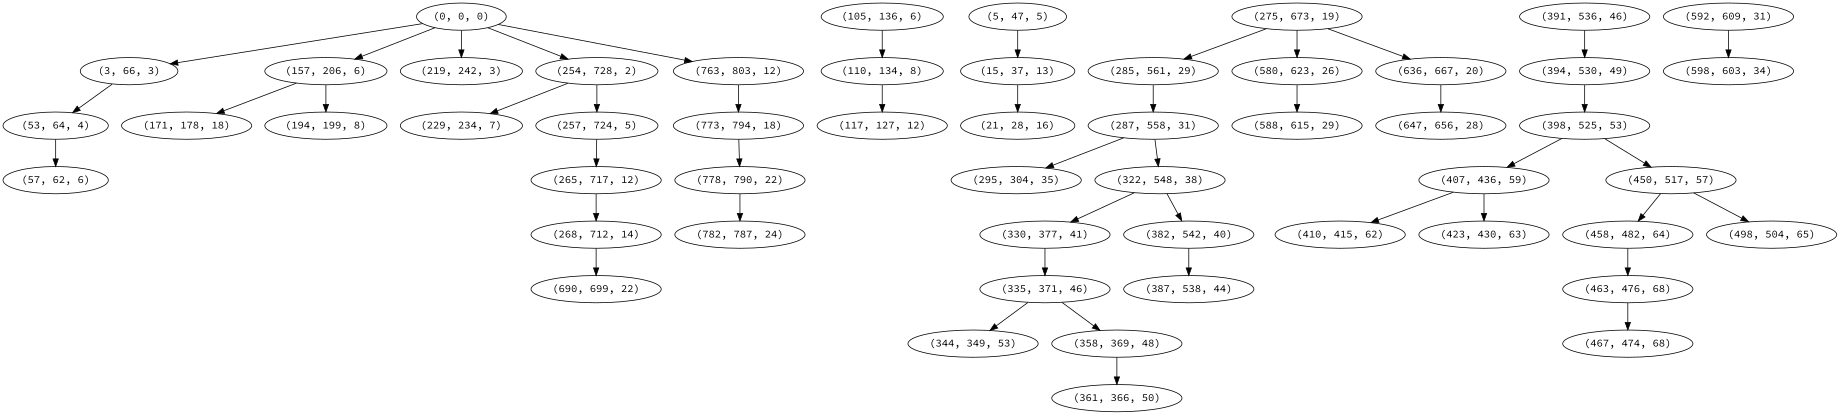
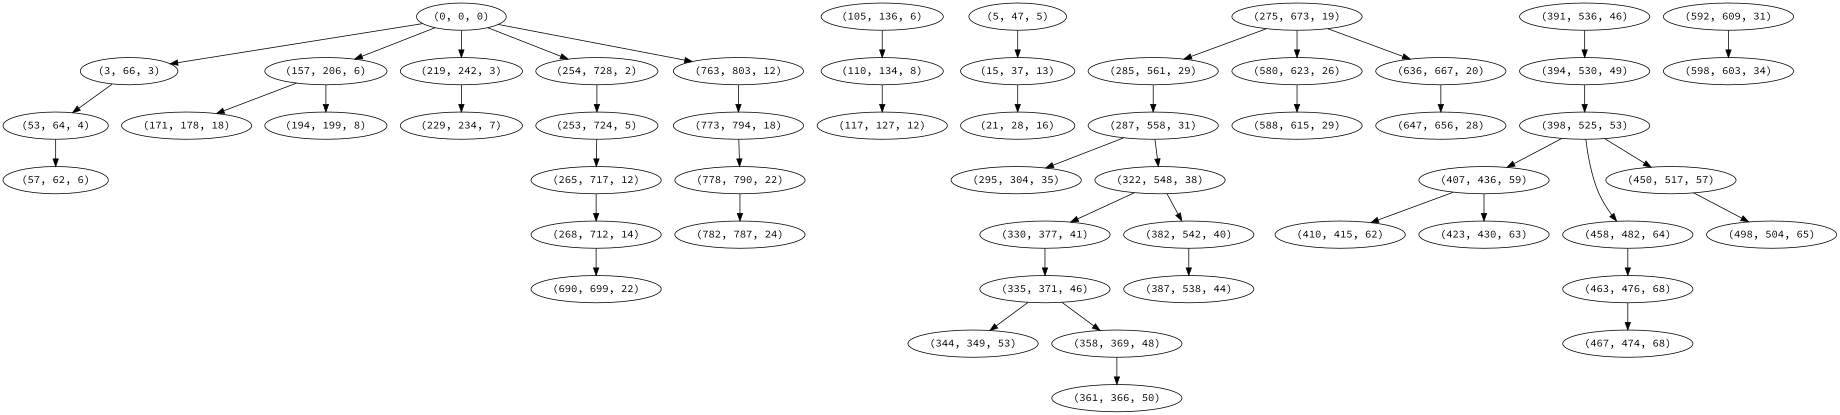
edge "(254, 728, 2)" -> "(229, 234, 7)": now "(219, 242, 3)" -> "(229, 234, 7)"
node "(257, 724, 5)": label "(257, 724, 5)" -> "(253, 724, 5)"
edge "(450, 517, 57)" -> "(458, 482, 64)": now "(398, 525, 53)" -> "(458, 482, 64)"
